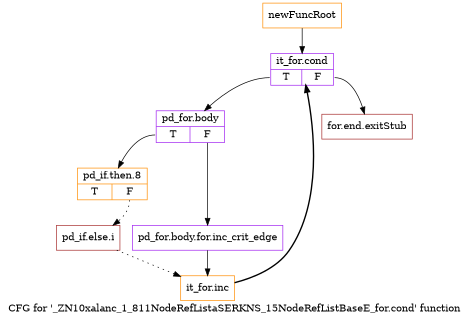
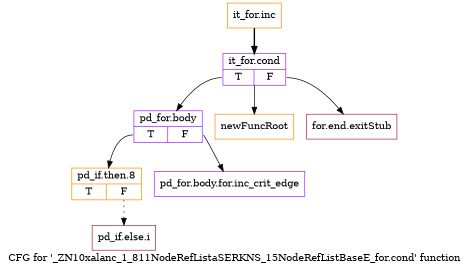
edge "newFuncRoot" -> "it_for.cond": reversed
edge "pd_for.body.for.inc_crit_edge" -> "it_for.inc": removed
edge "pd_if.else.i" -> "it_for.inc": removed
